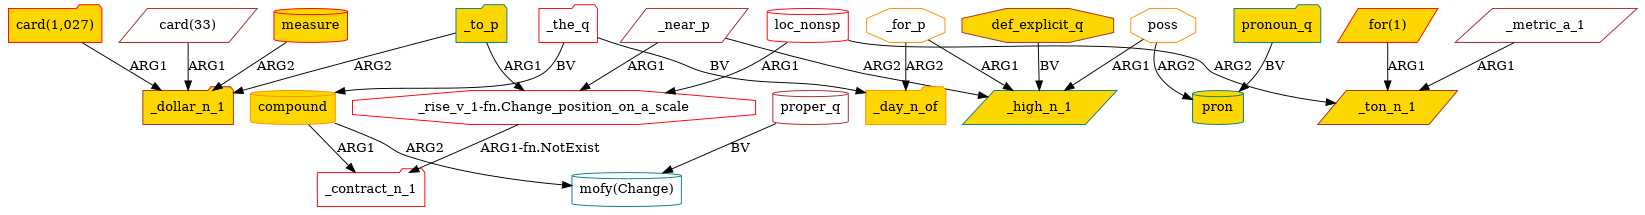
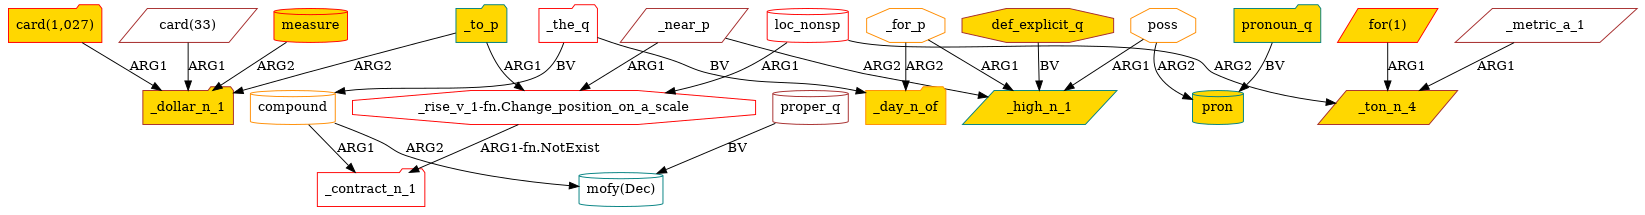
node "compound": fillcolor gold -> white
node "_ton_n_1": label "_ton_n_1" -> "_ton_n_4"
node "mofy(Change)": label "mofy(Change)" -> "mofy(Dec)"
